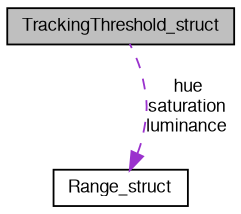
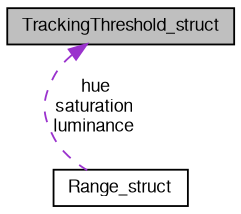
edge "TrackingThreshold_struct" -> "Range_struct": reversed
